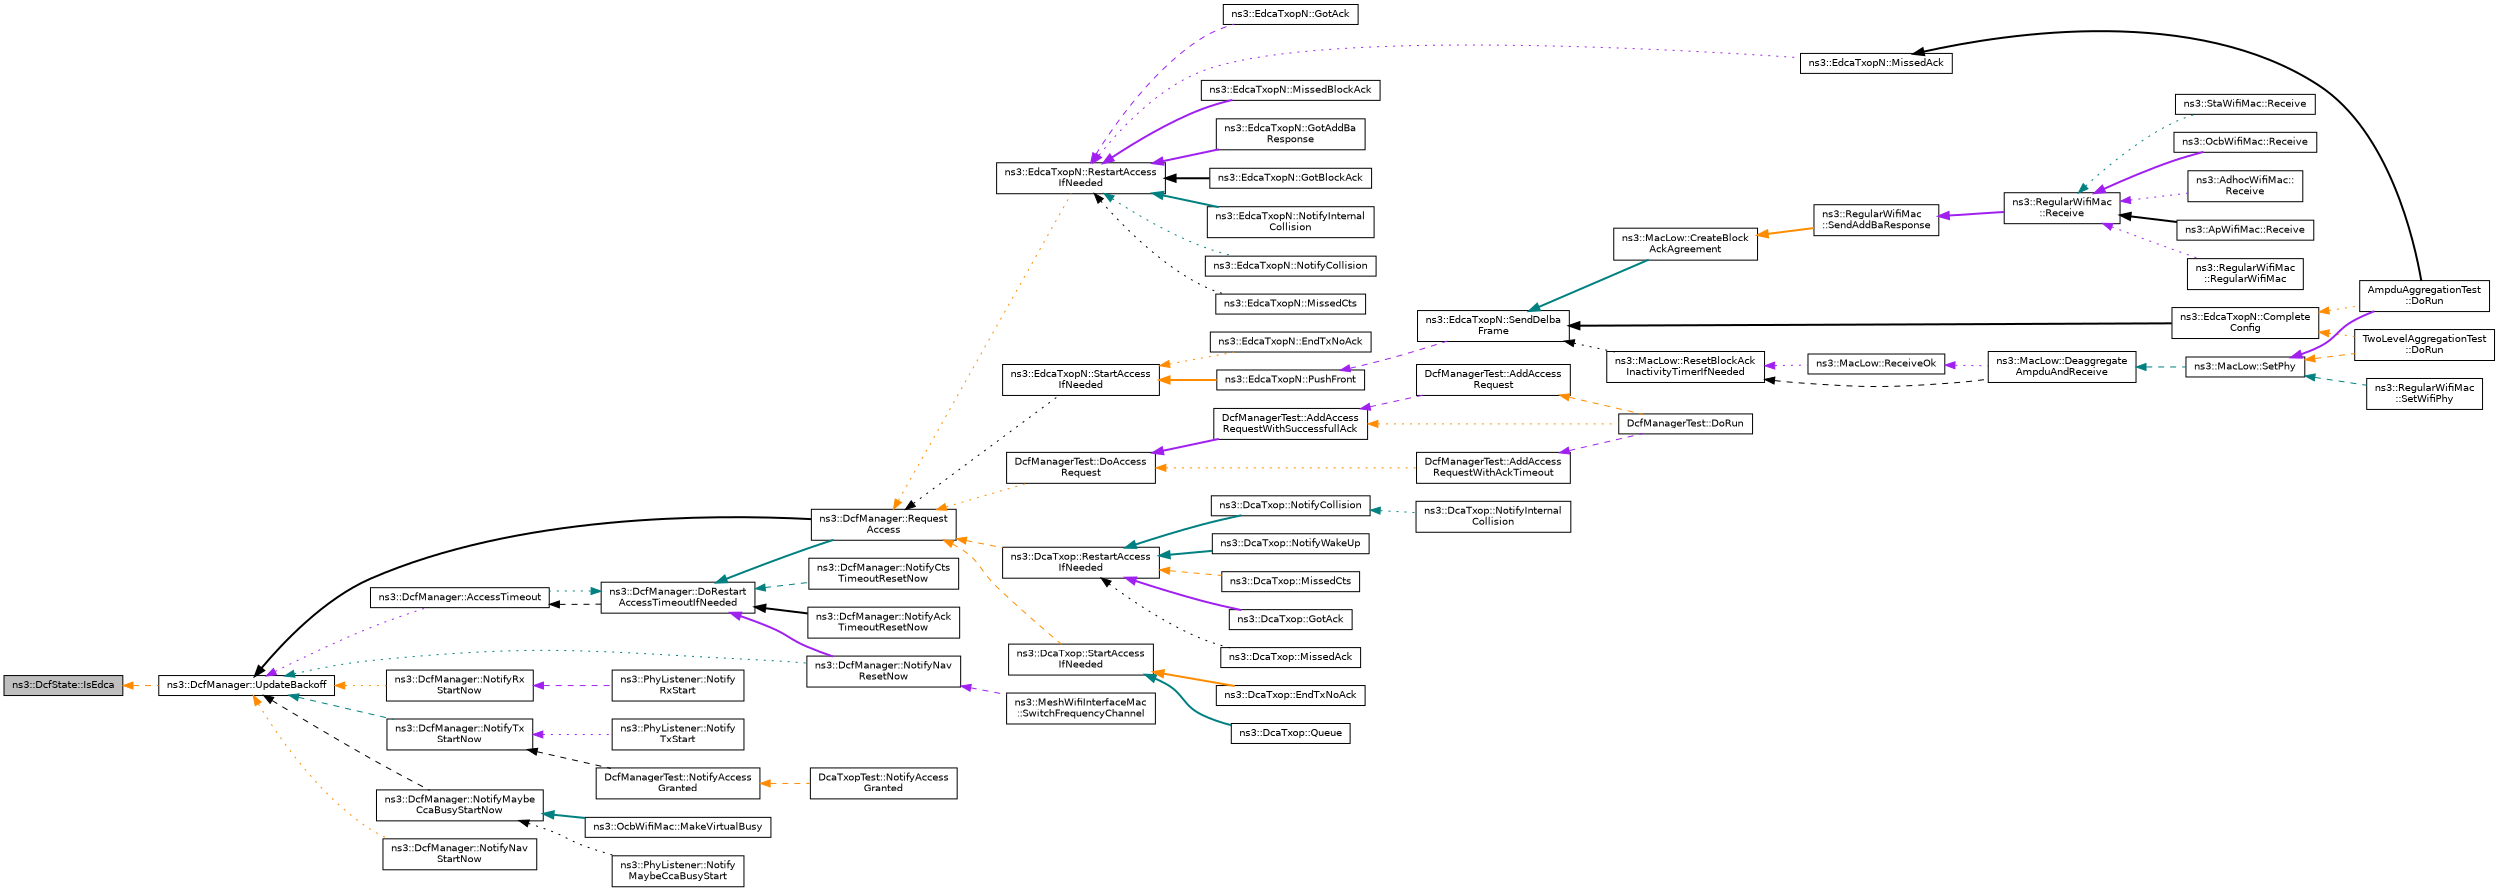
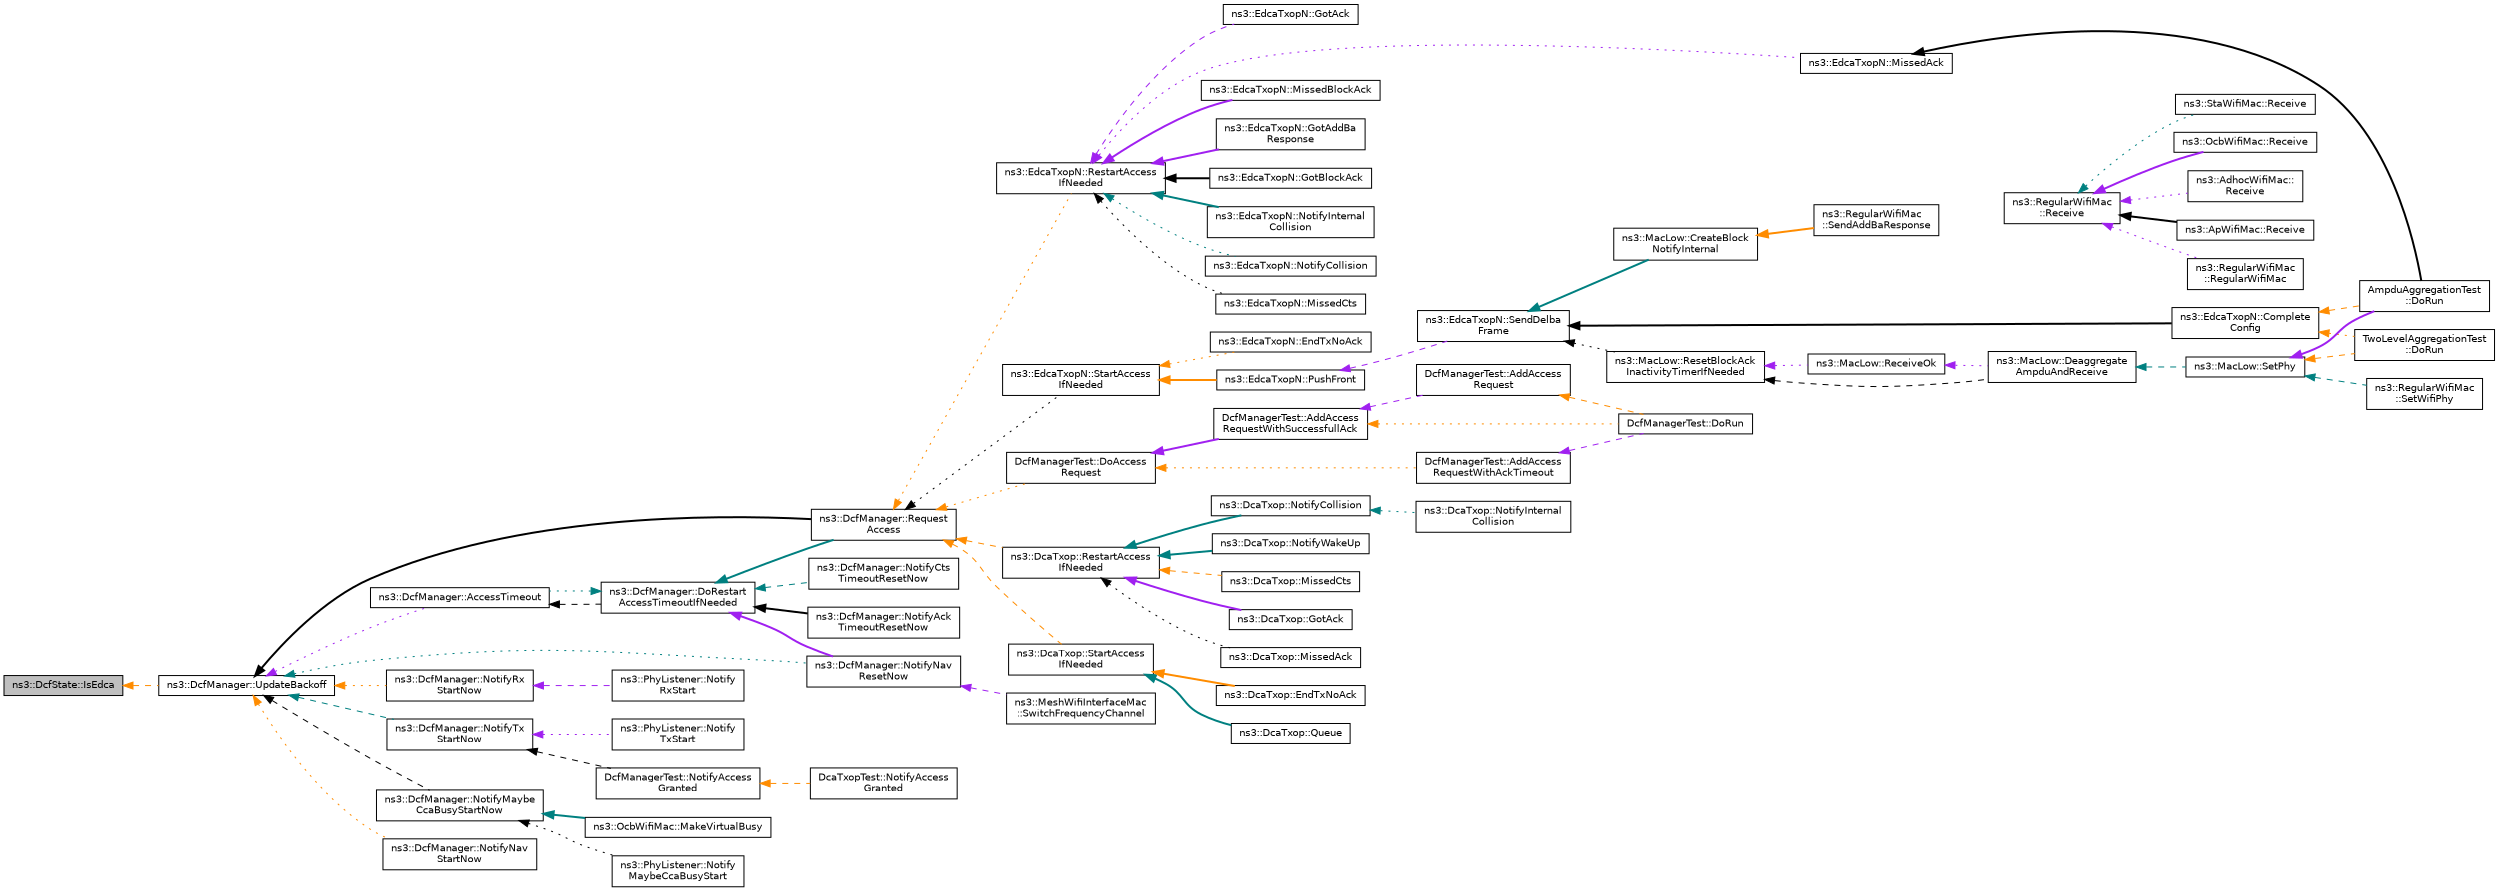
edge "ns3::RegularWifiMac ::Receive" -> "ns3::RegularWifiMac ::SendAddBaResponse": removed
node "ns3::MacLow::CreateBlock AckAgreement": label "ns3::MacLow::CreateBlock AckAgreement" -> "ns3::MacLow::CreateBlock NotifyInternal"
edge "AmpduAggregationTest ::DoRun" -> "ns3::EdcaTxopN::Complete Config": style dotted -> dashed
